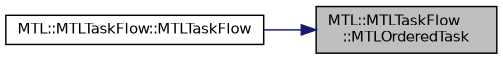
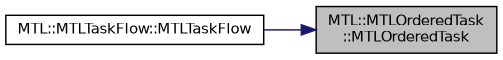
node "MTL::MTLTaskFlow ::MTLOrderedTask": label "MTL::MTLTaskFlow ::MTLOrderedTask" -> "MTL::MTLOrderedTask ::MTLOrderedTask"
